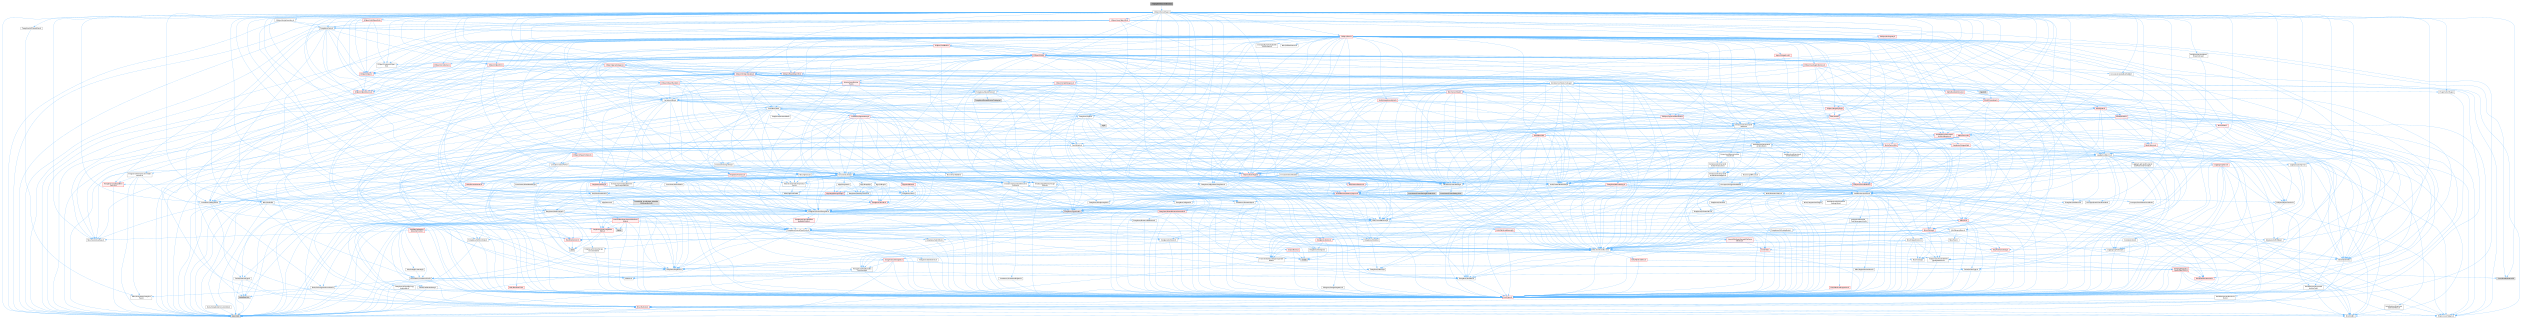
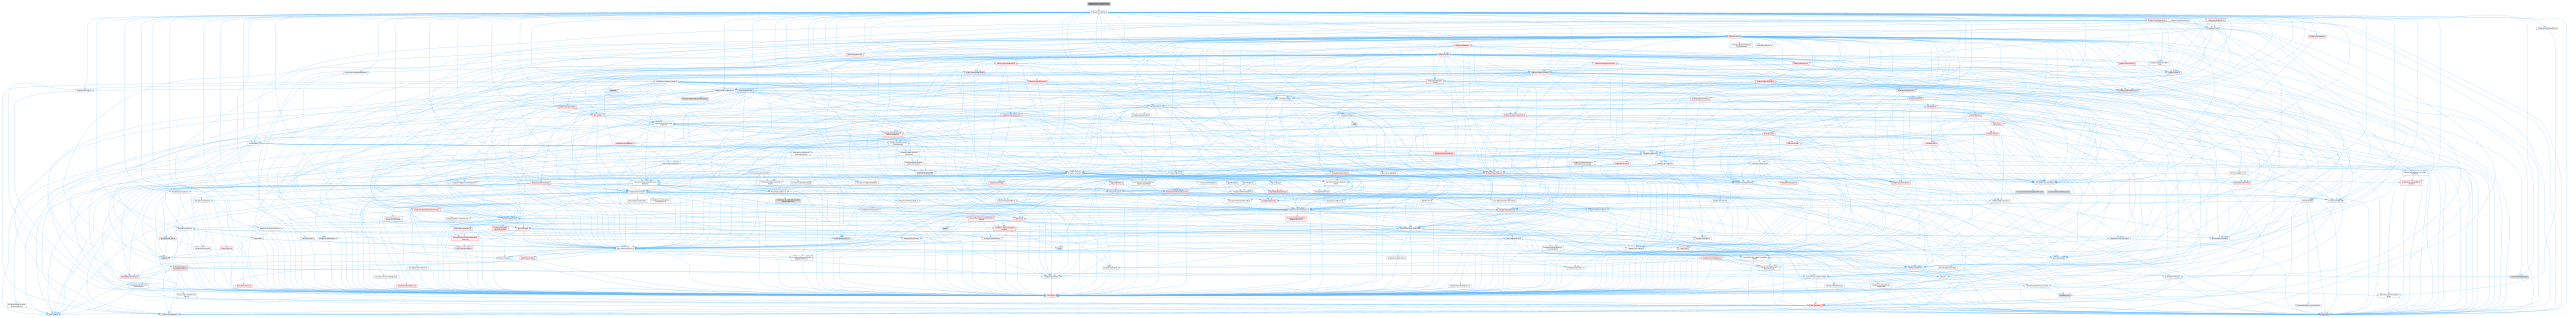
node "Serialization/Serialized PropertyScope.h": removed
